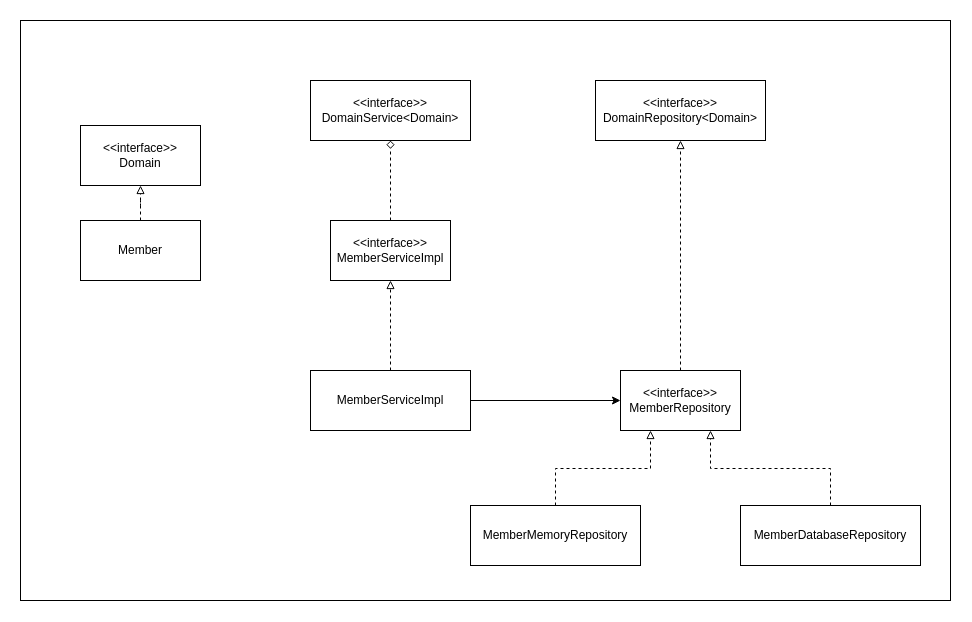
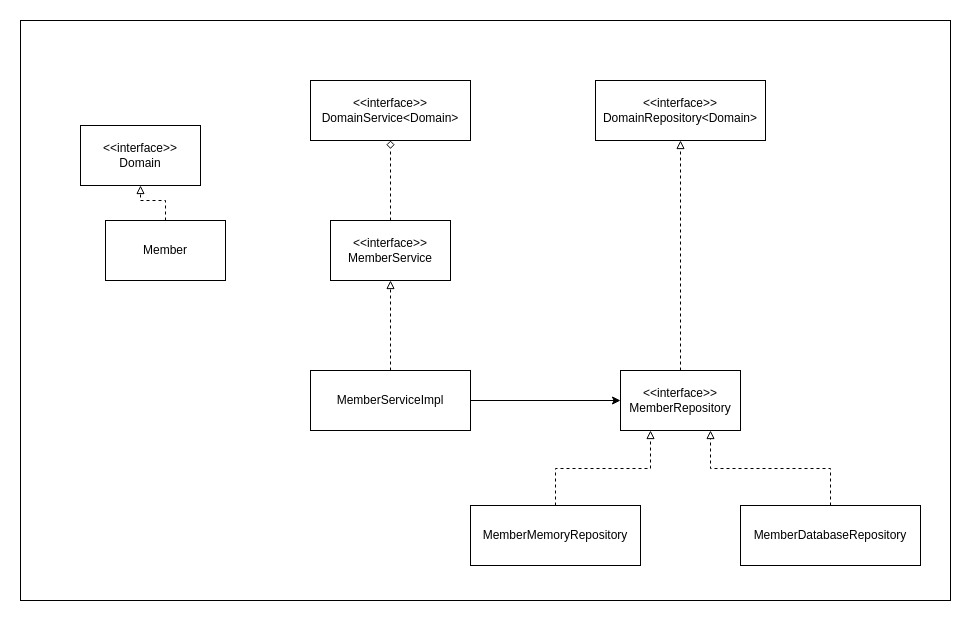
node "Member": moved (141, 251) -> (166, 251)
node "<<interface>> MemberServiceImpl": label "<<interface>> MemberServiceImpl" -> "<<interface>> MemberService"
